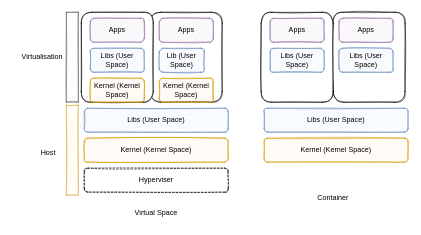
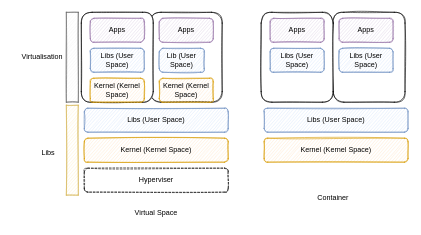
node "Host": label "Host" -> "Libs"
